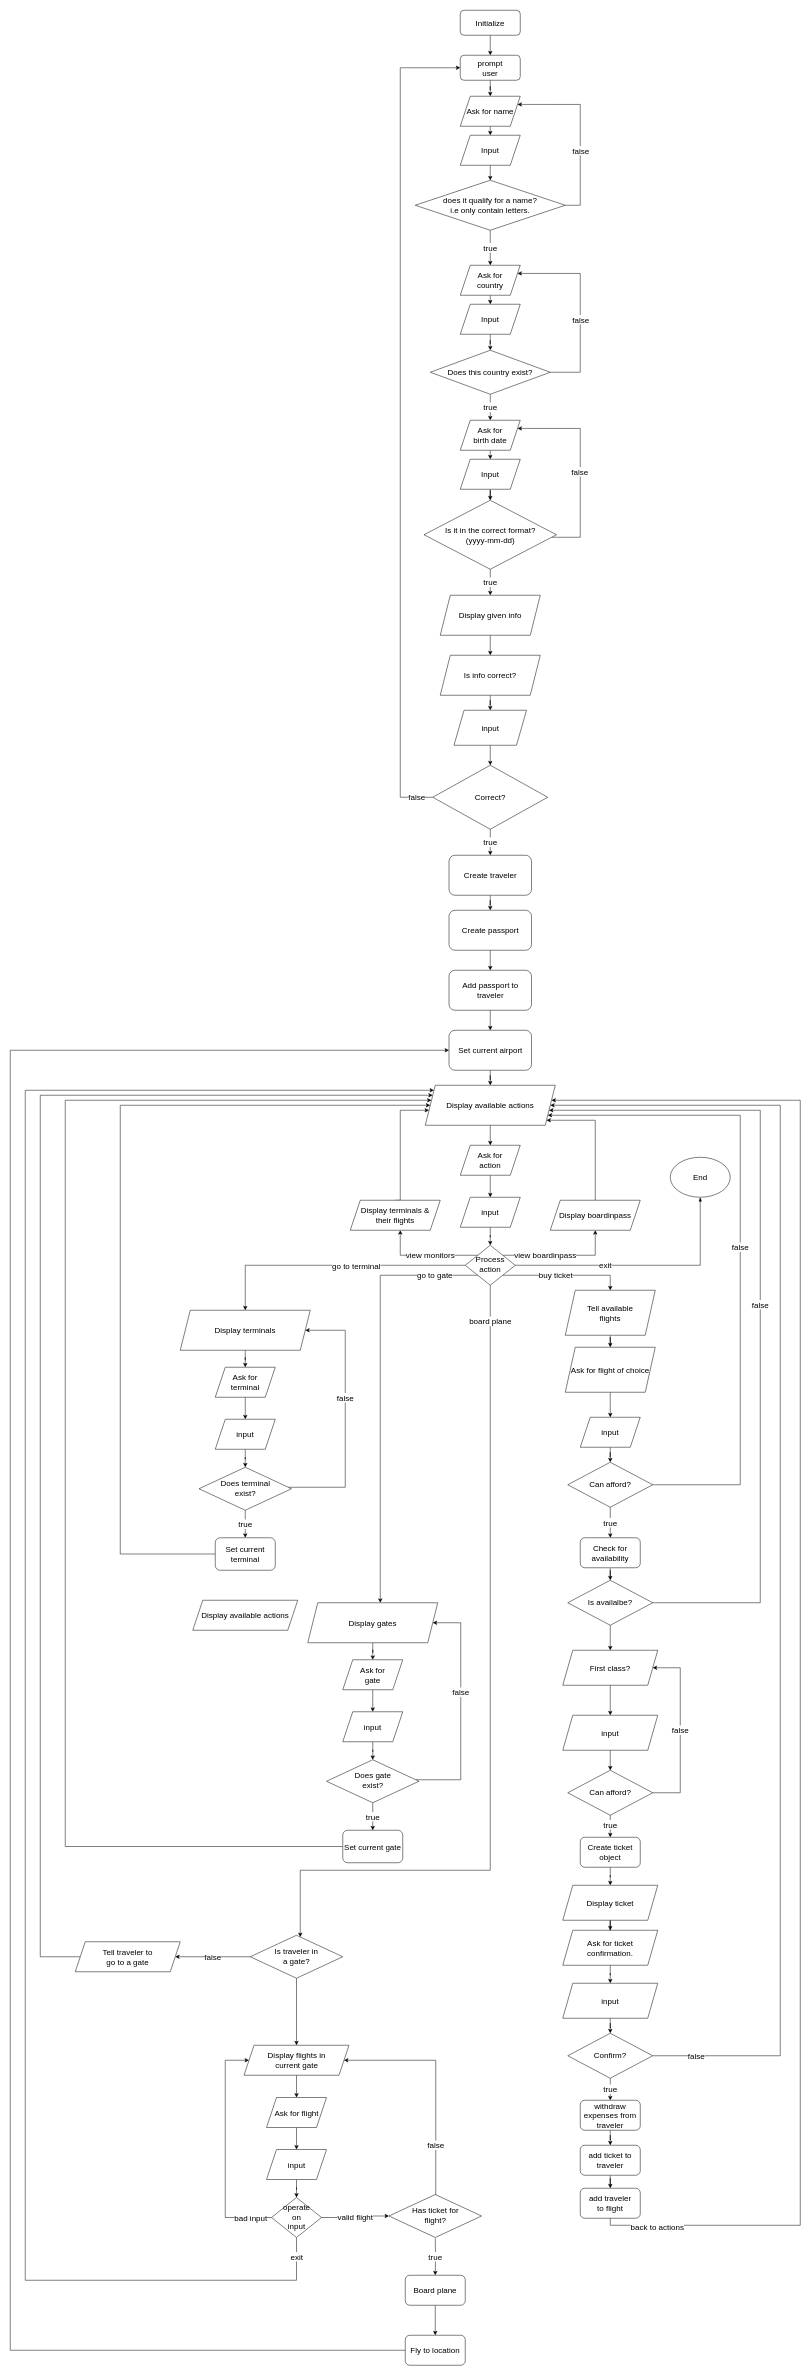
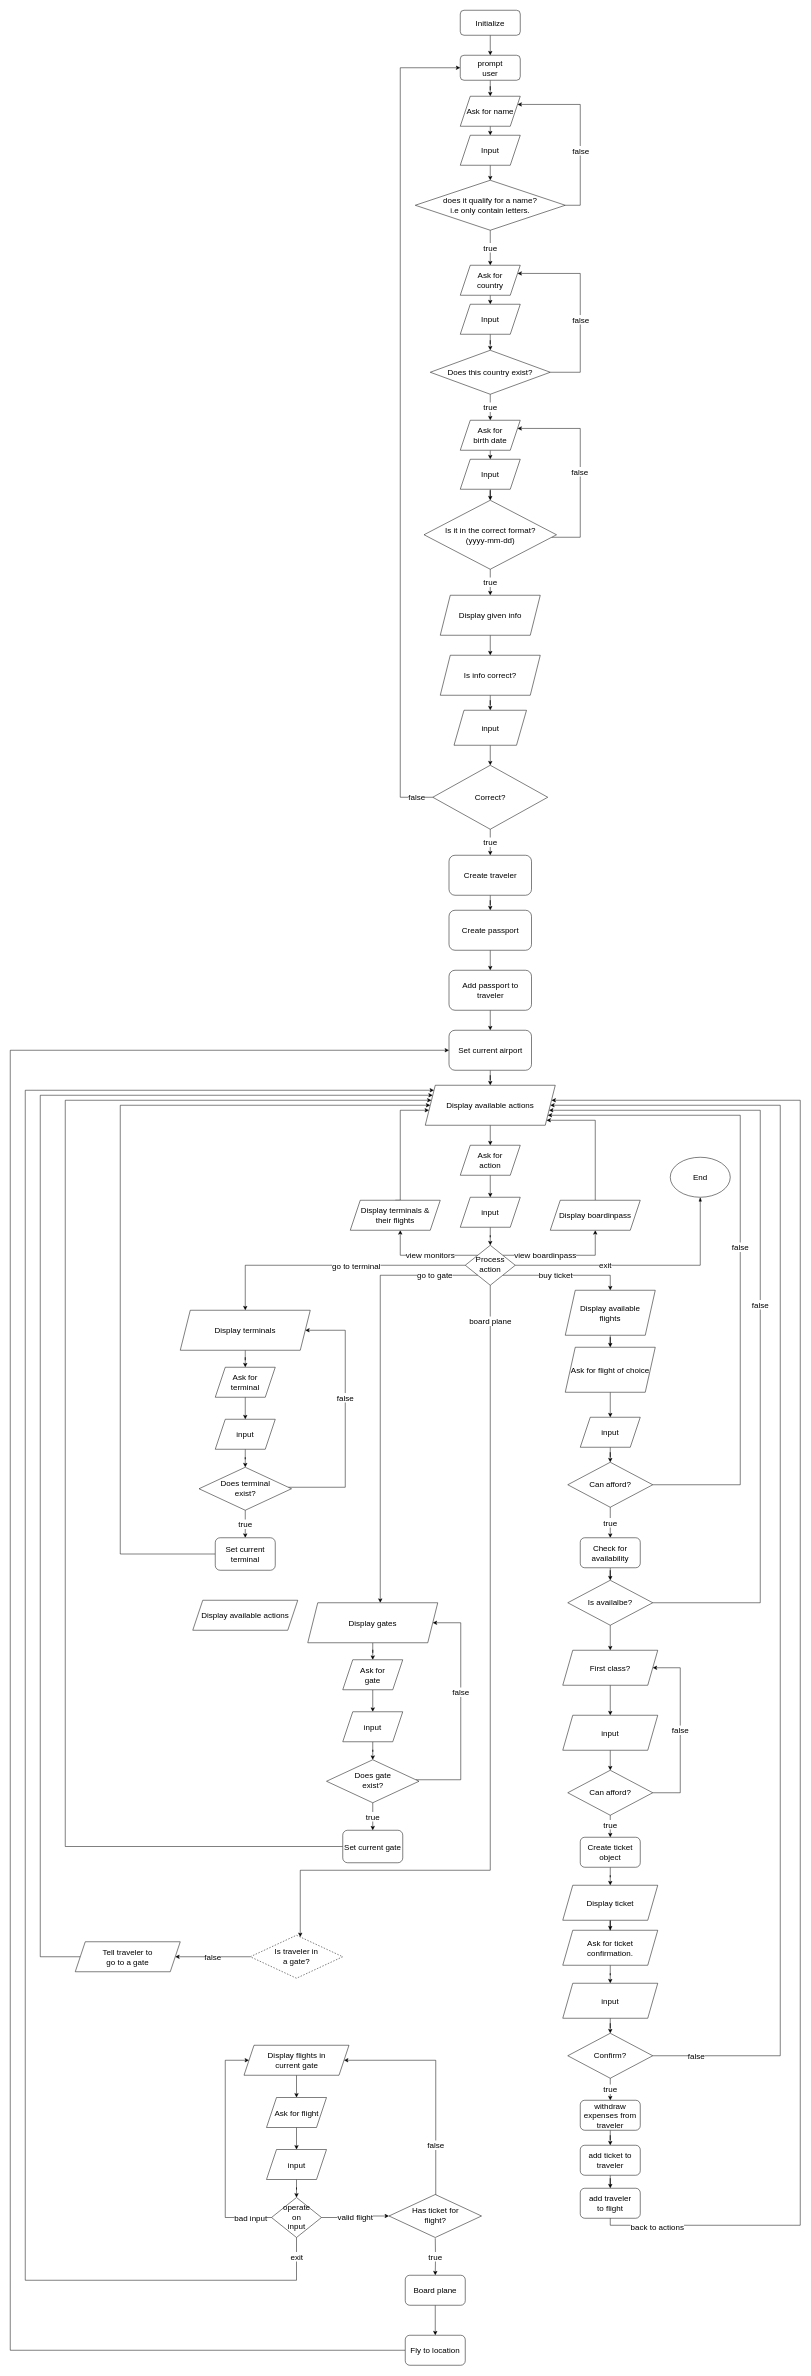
node "Tell available flights": label "Tell available flights" -> "Display available flights"
node "Is traveler in a gate?": style solid -> dashed
edge "Is traveler in a gate?" -> "Display flights in current gate": removed
